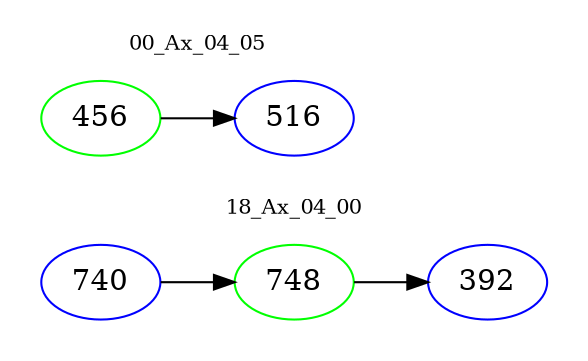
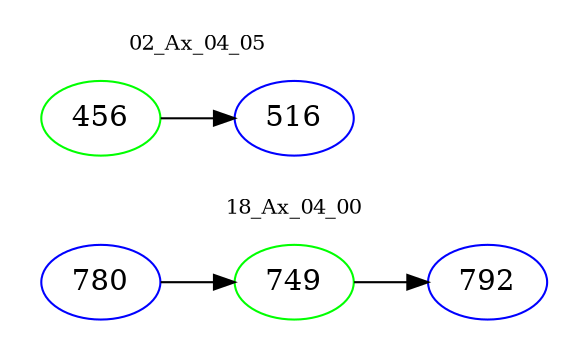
cluster "00_Ax_04_05": label "00_Ax_04_05" -> "02_Ax_04_05"
node "740": label "740" -> "780"
node "748": label "748" -> "749"
node "392": label "392" -> "792"
